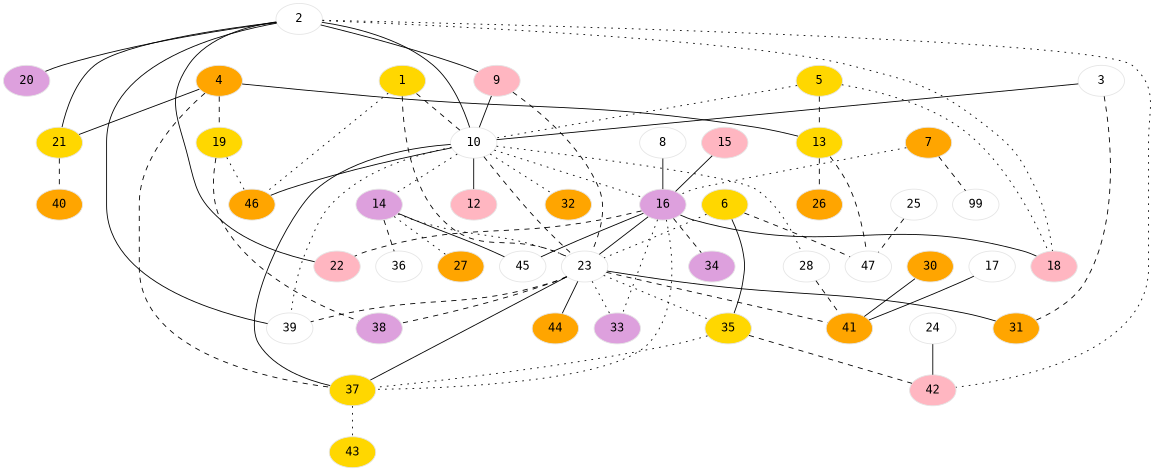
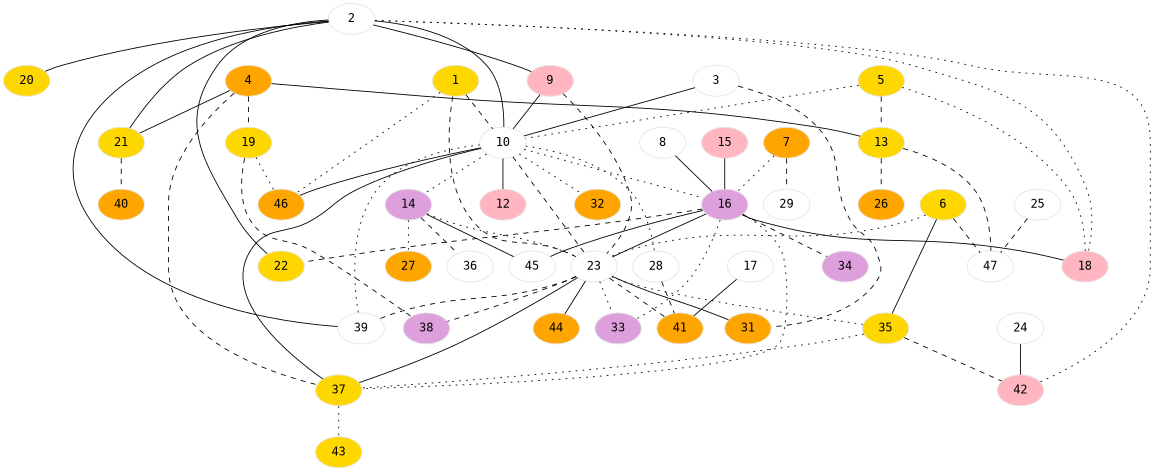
node "20": fillcolor plum -> gold
node "99": label "99" -> "29"
node "22": fillcolor lightpink -> gold
node "30": removed
